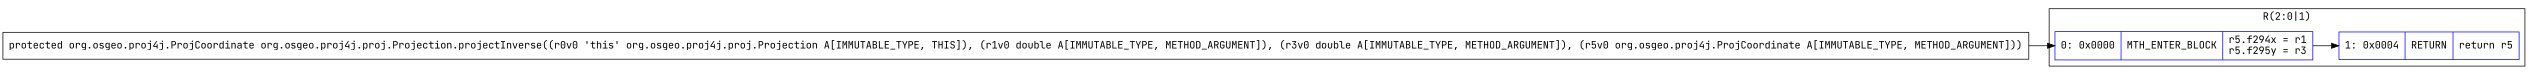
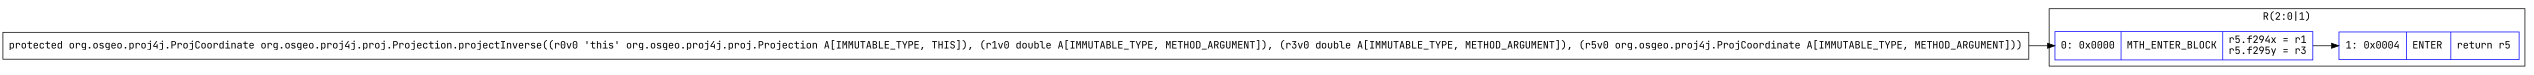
node "1: 0x0004": text "RETURN" -> "ENTER"
